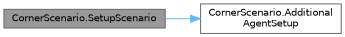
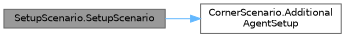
node "CornerScenario.SetupScenario": label "CornerScenario.SetupScenario" -> "SetupScenario.SetupScenario"
